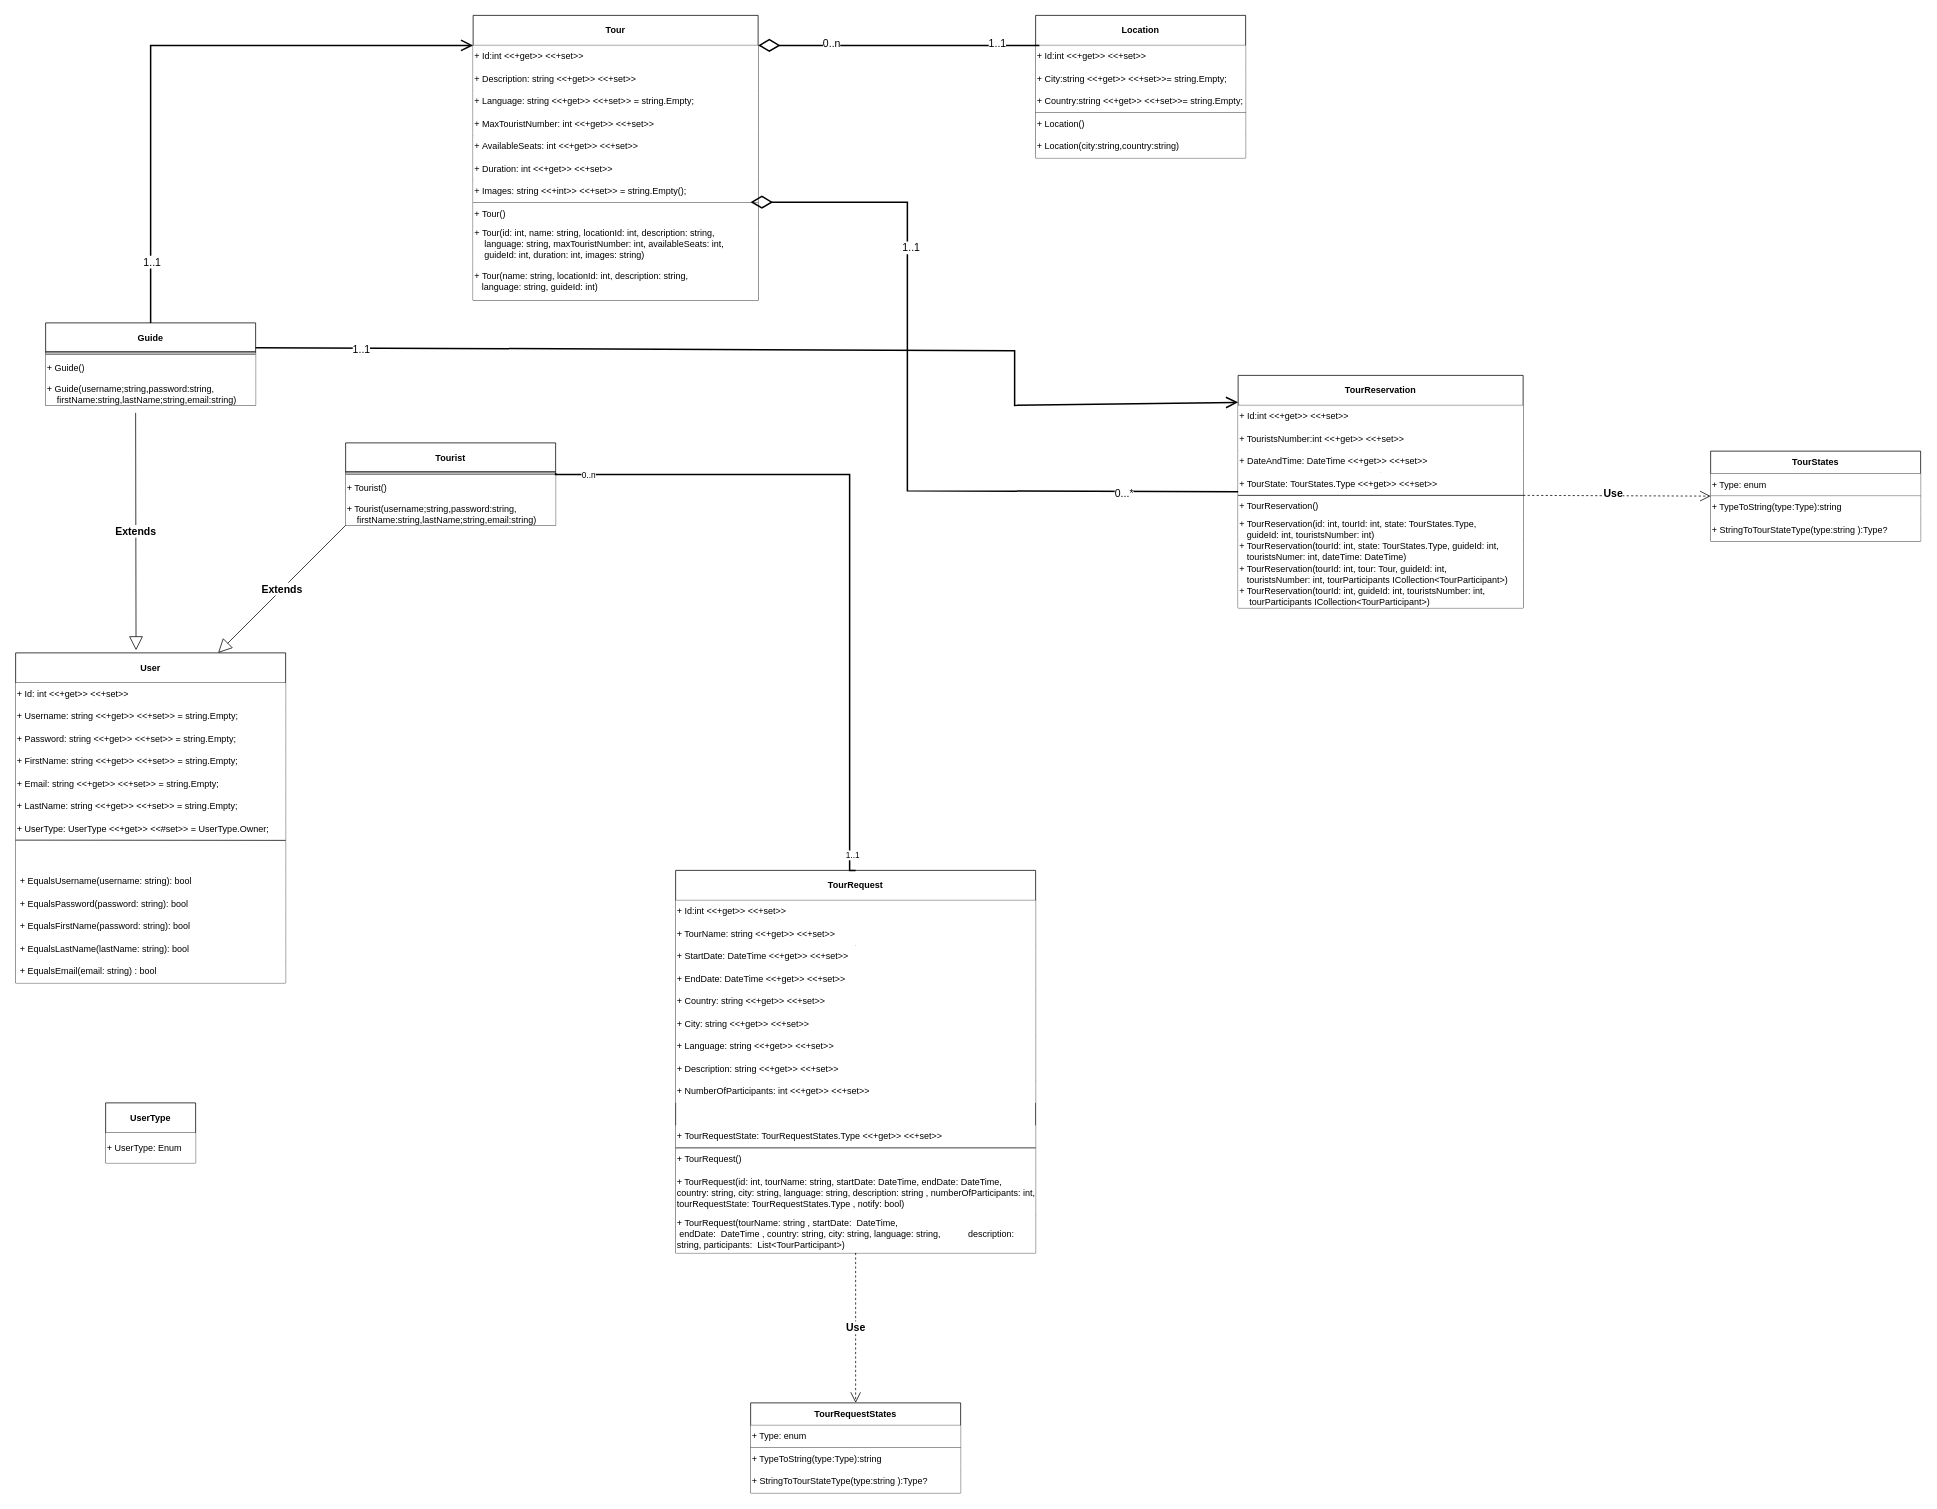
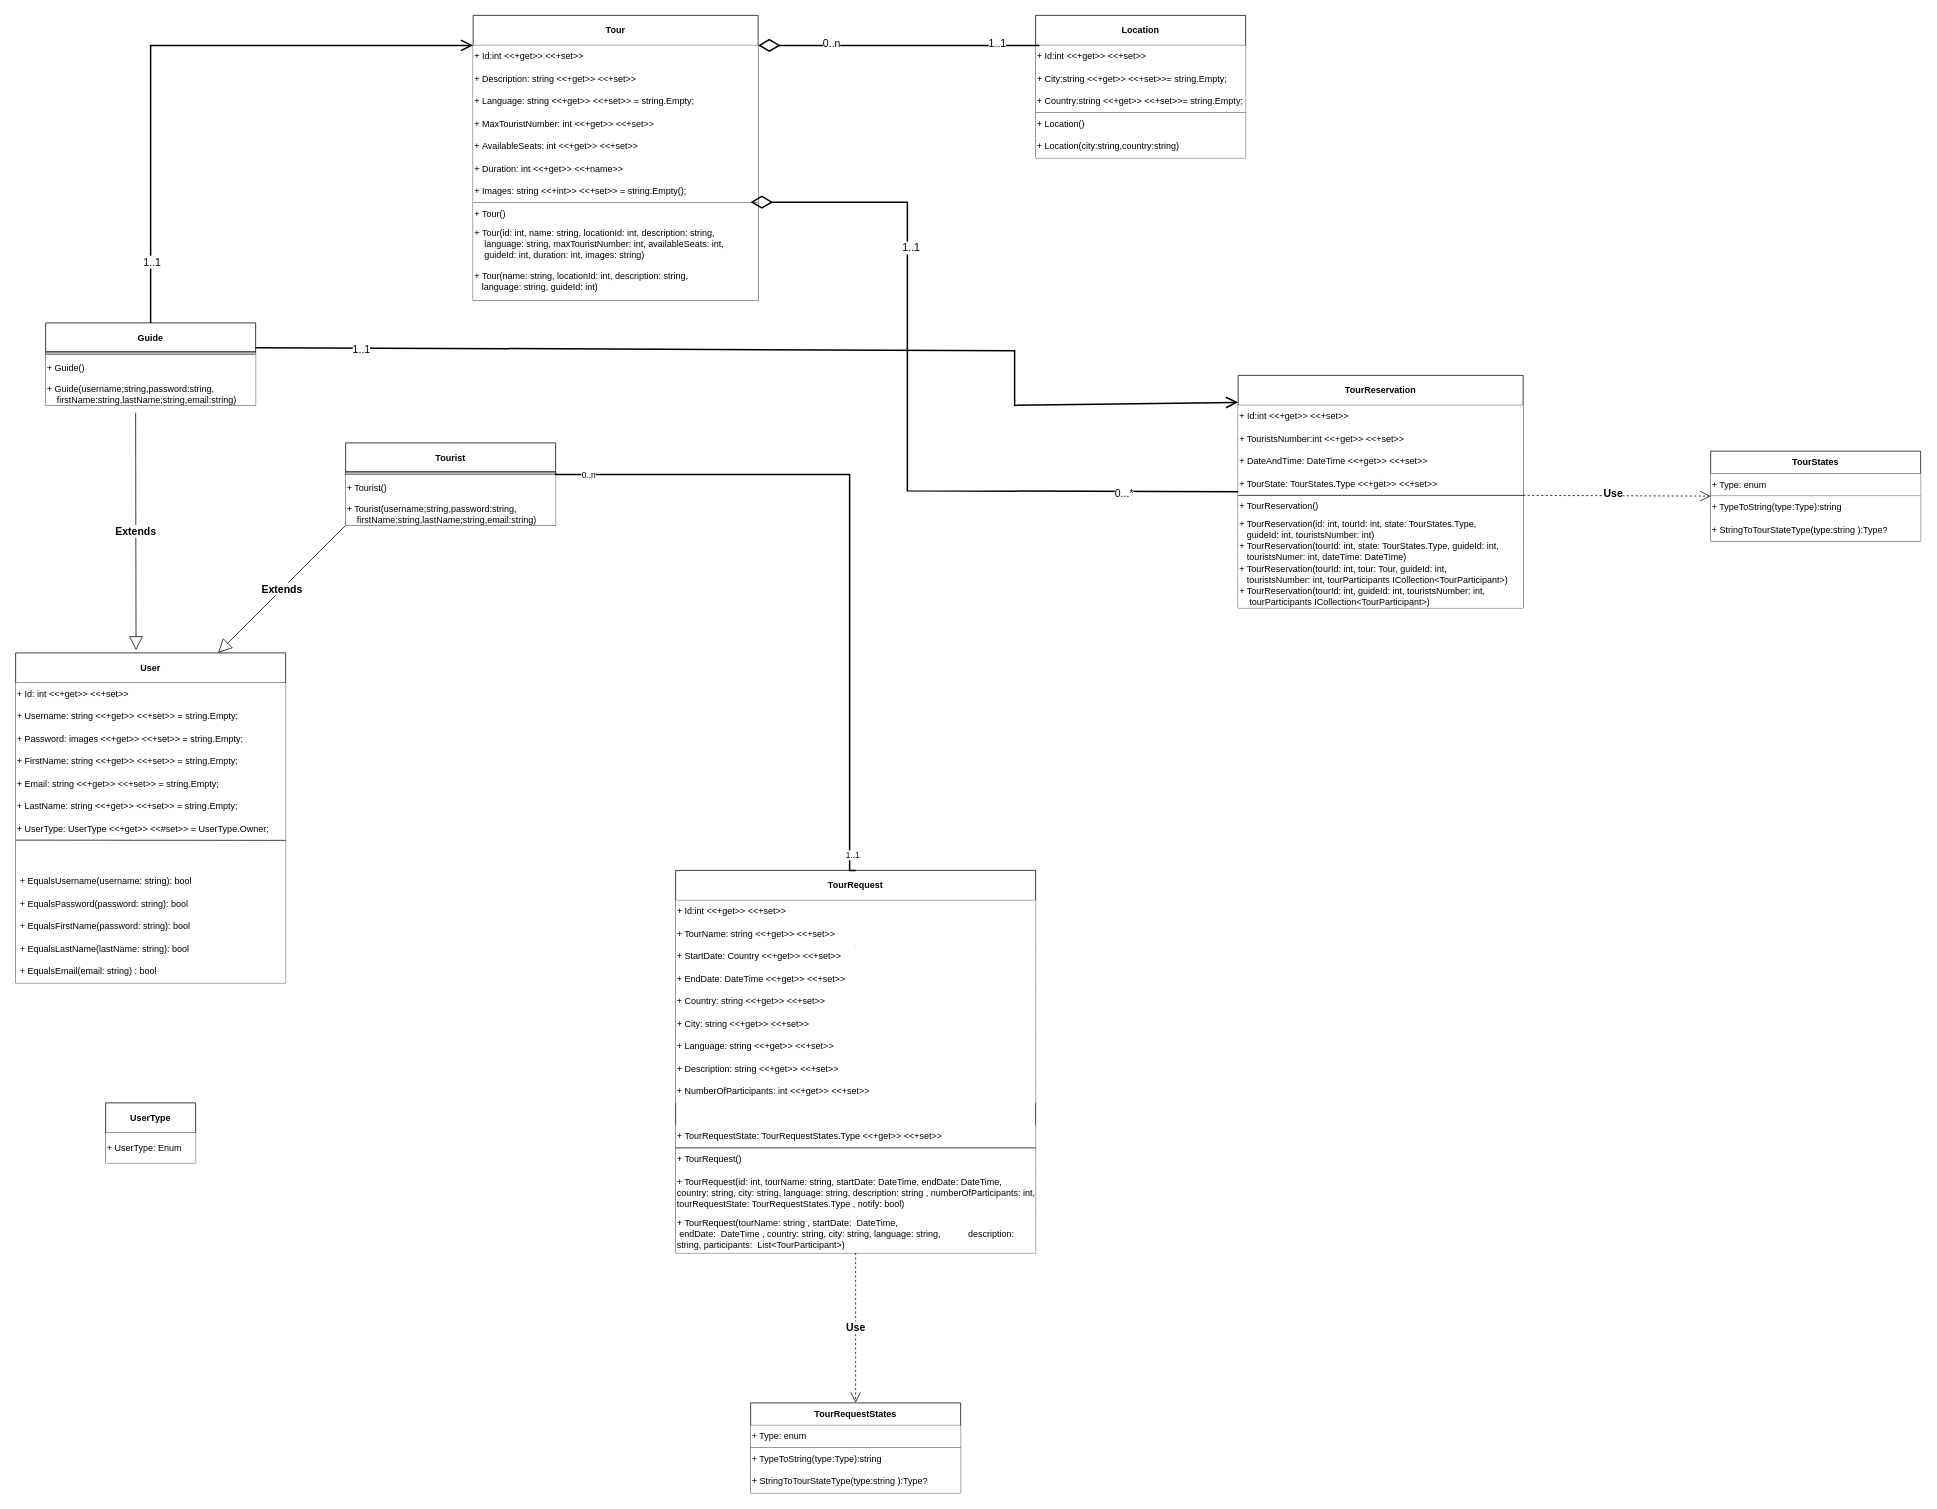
node "+ Duration: int <<+get>> <<+set>>": label "+ Duration: int <<+get>> <<+set>>" -> "+ Duration: int <<+get>> <<+name>>"
node "+ Password: string <<+get>> <<+set>> = string.Empty;": label "+ Password: string <<+get>> <<+set>> = string.Empty;" -> "+ Password: images <<+get>> <<+set>> = string.Empty;"
node "+ StartDate: DateTime <<+get>> <<+set>>": label "+ StartDate: DateTime <<+get>> <<+set>>" -> "+ StartDate: Country <<+get>> <<+set>>"
